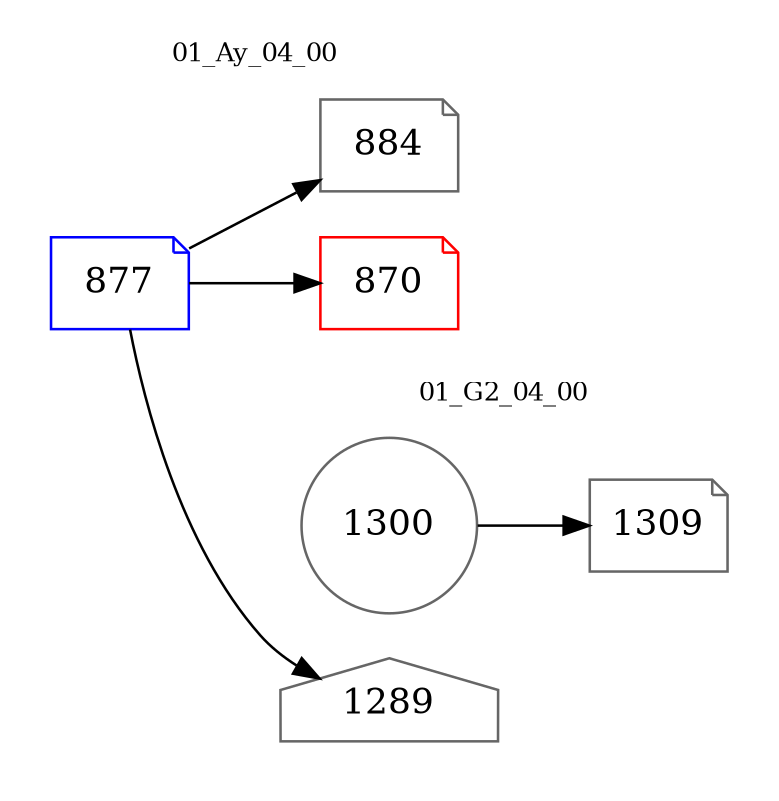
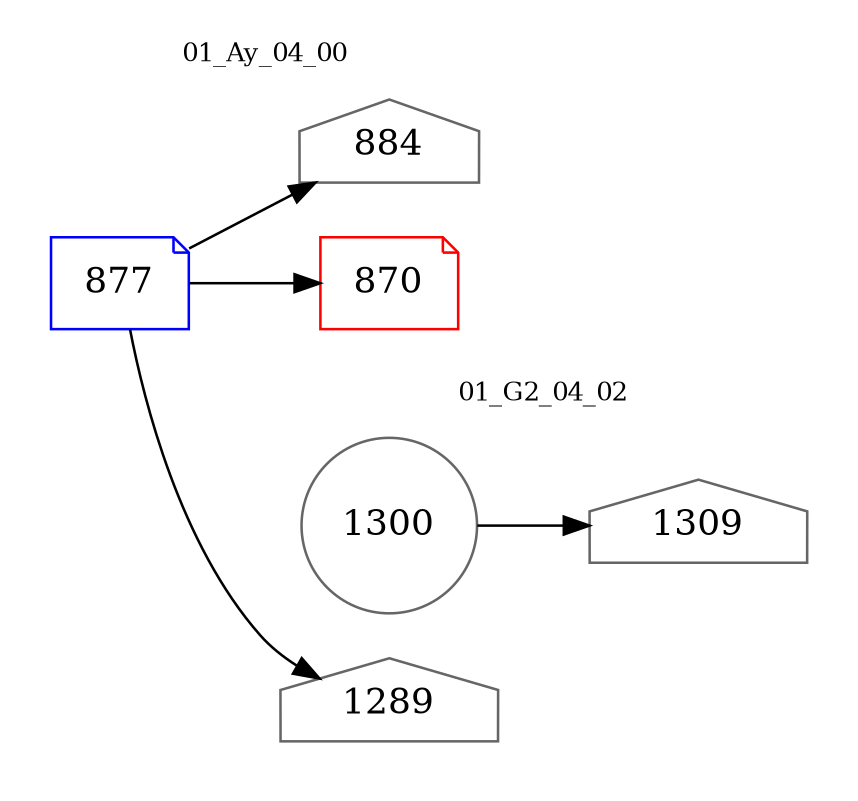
node "884": shape note -> house
cluster "01_G2_04_00": label "01_G2_04_00" -> "01_G2_04_02"
node "1309": shape note -> house
